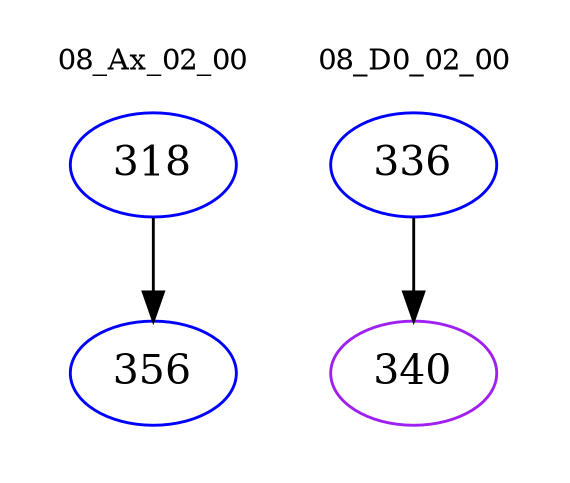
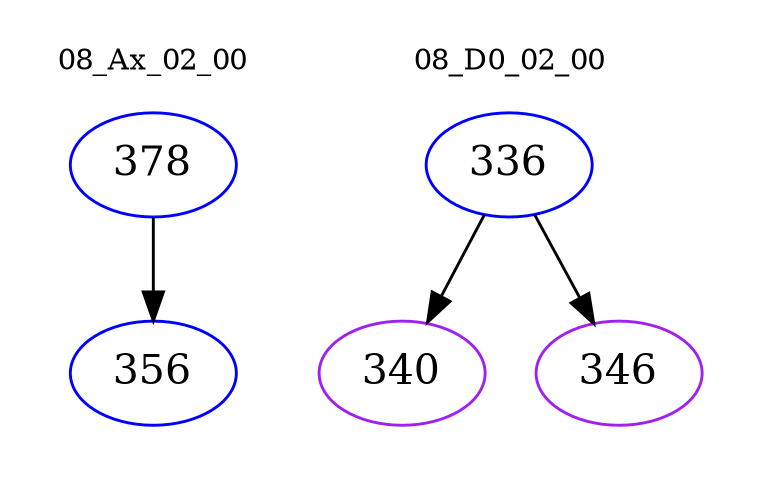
node "318": label "318" -> "378"
node "346": added
